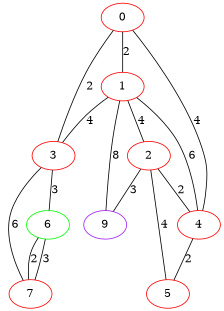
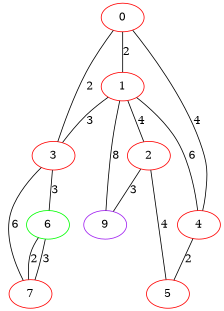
edge "1" -- "3": label "4" -> "3"
edge "2" -- "4": removed, label "2"
